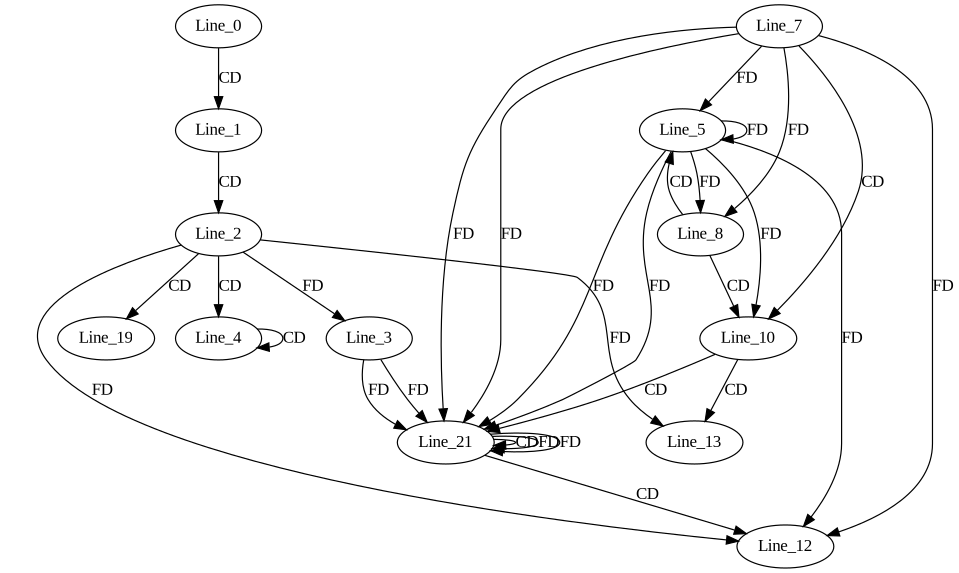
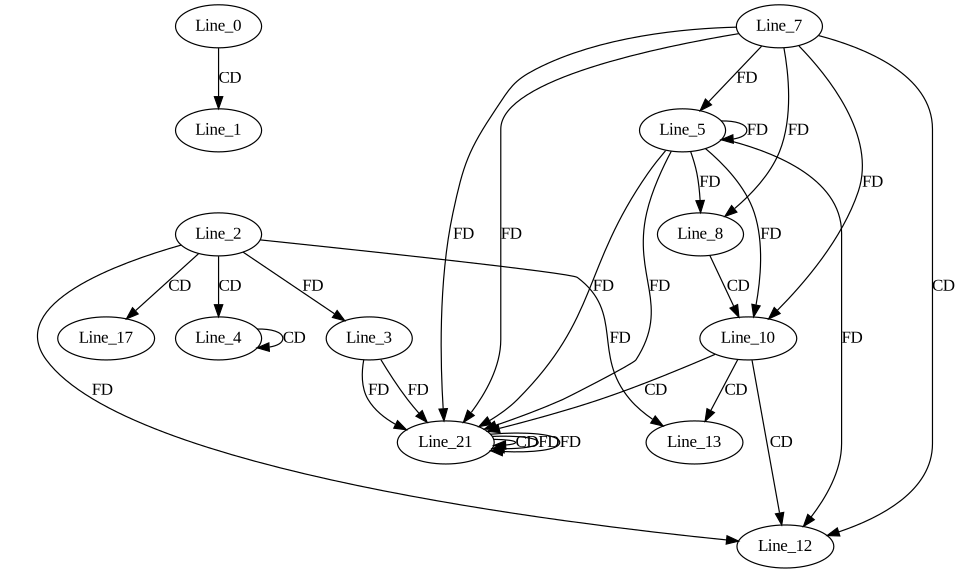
edge "Line_1" -> "Line_2": removed, label "CD"
edge "Line_7" -> "Line_10": label "CD" -> "FD"
edge "Line_8" -> "Line_5": removed, label "CD"
edge "Line_7" -> "Line_12": label "FD" -> "CD"
node "Line_19": label "Line_19" -> "Line_17"
edge "Line_21" -> "Line_12": now "Line_10" -> "Line_12"
